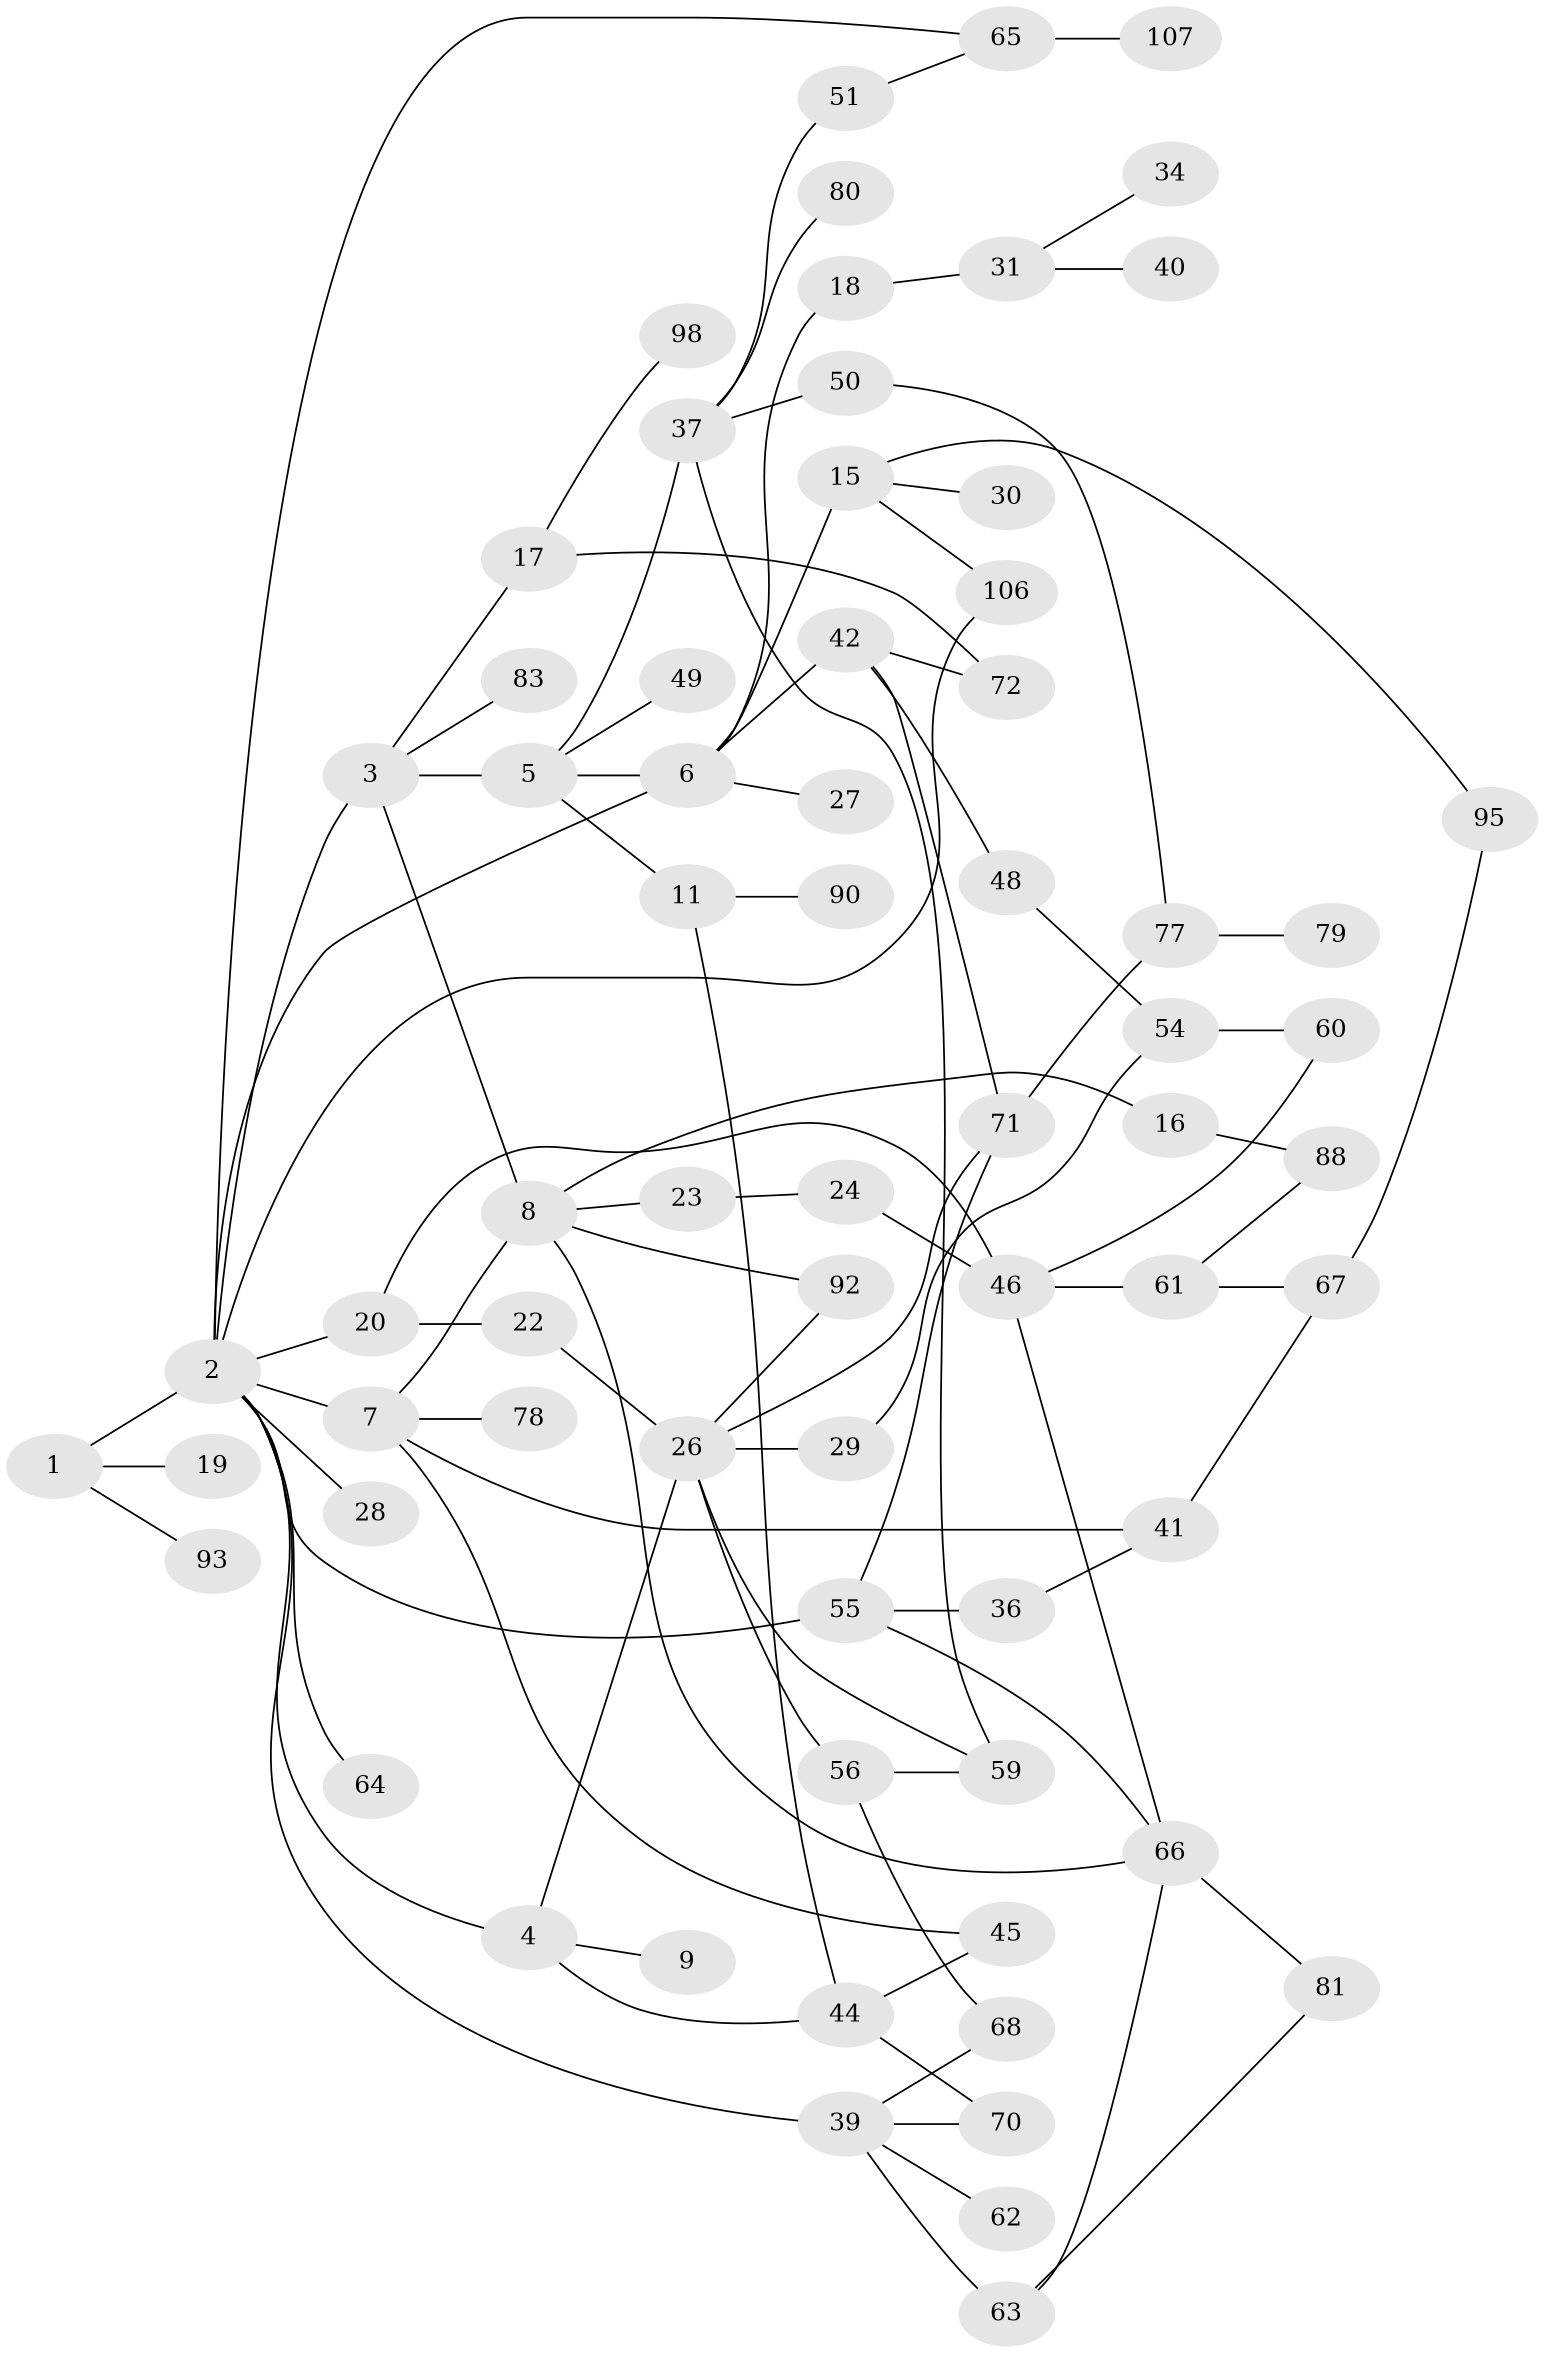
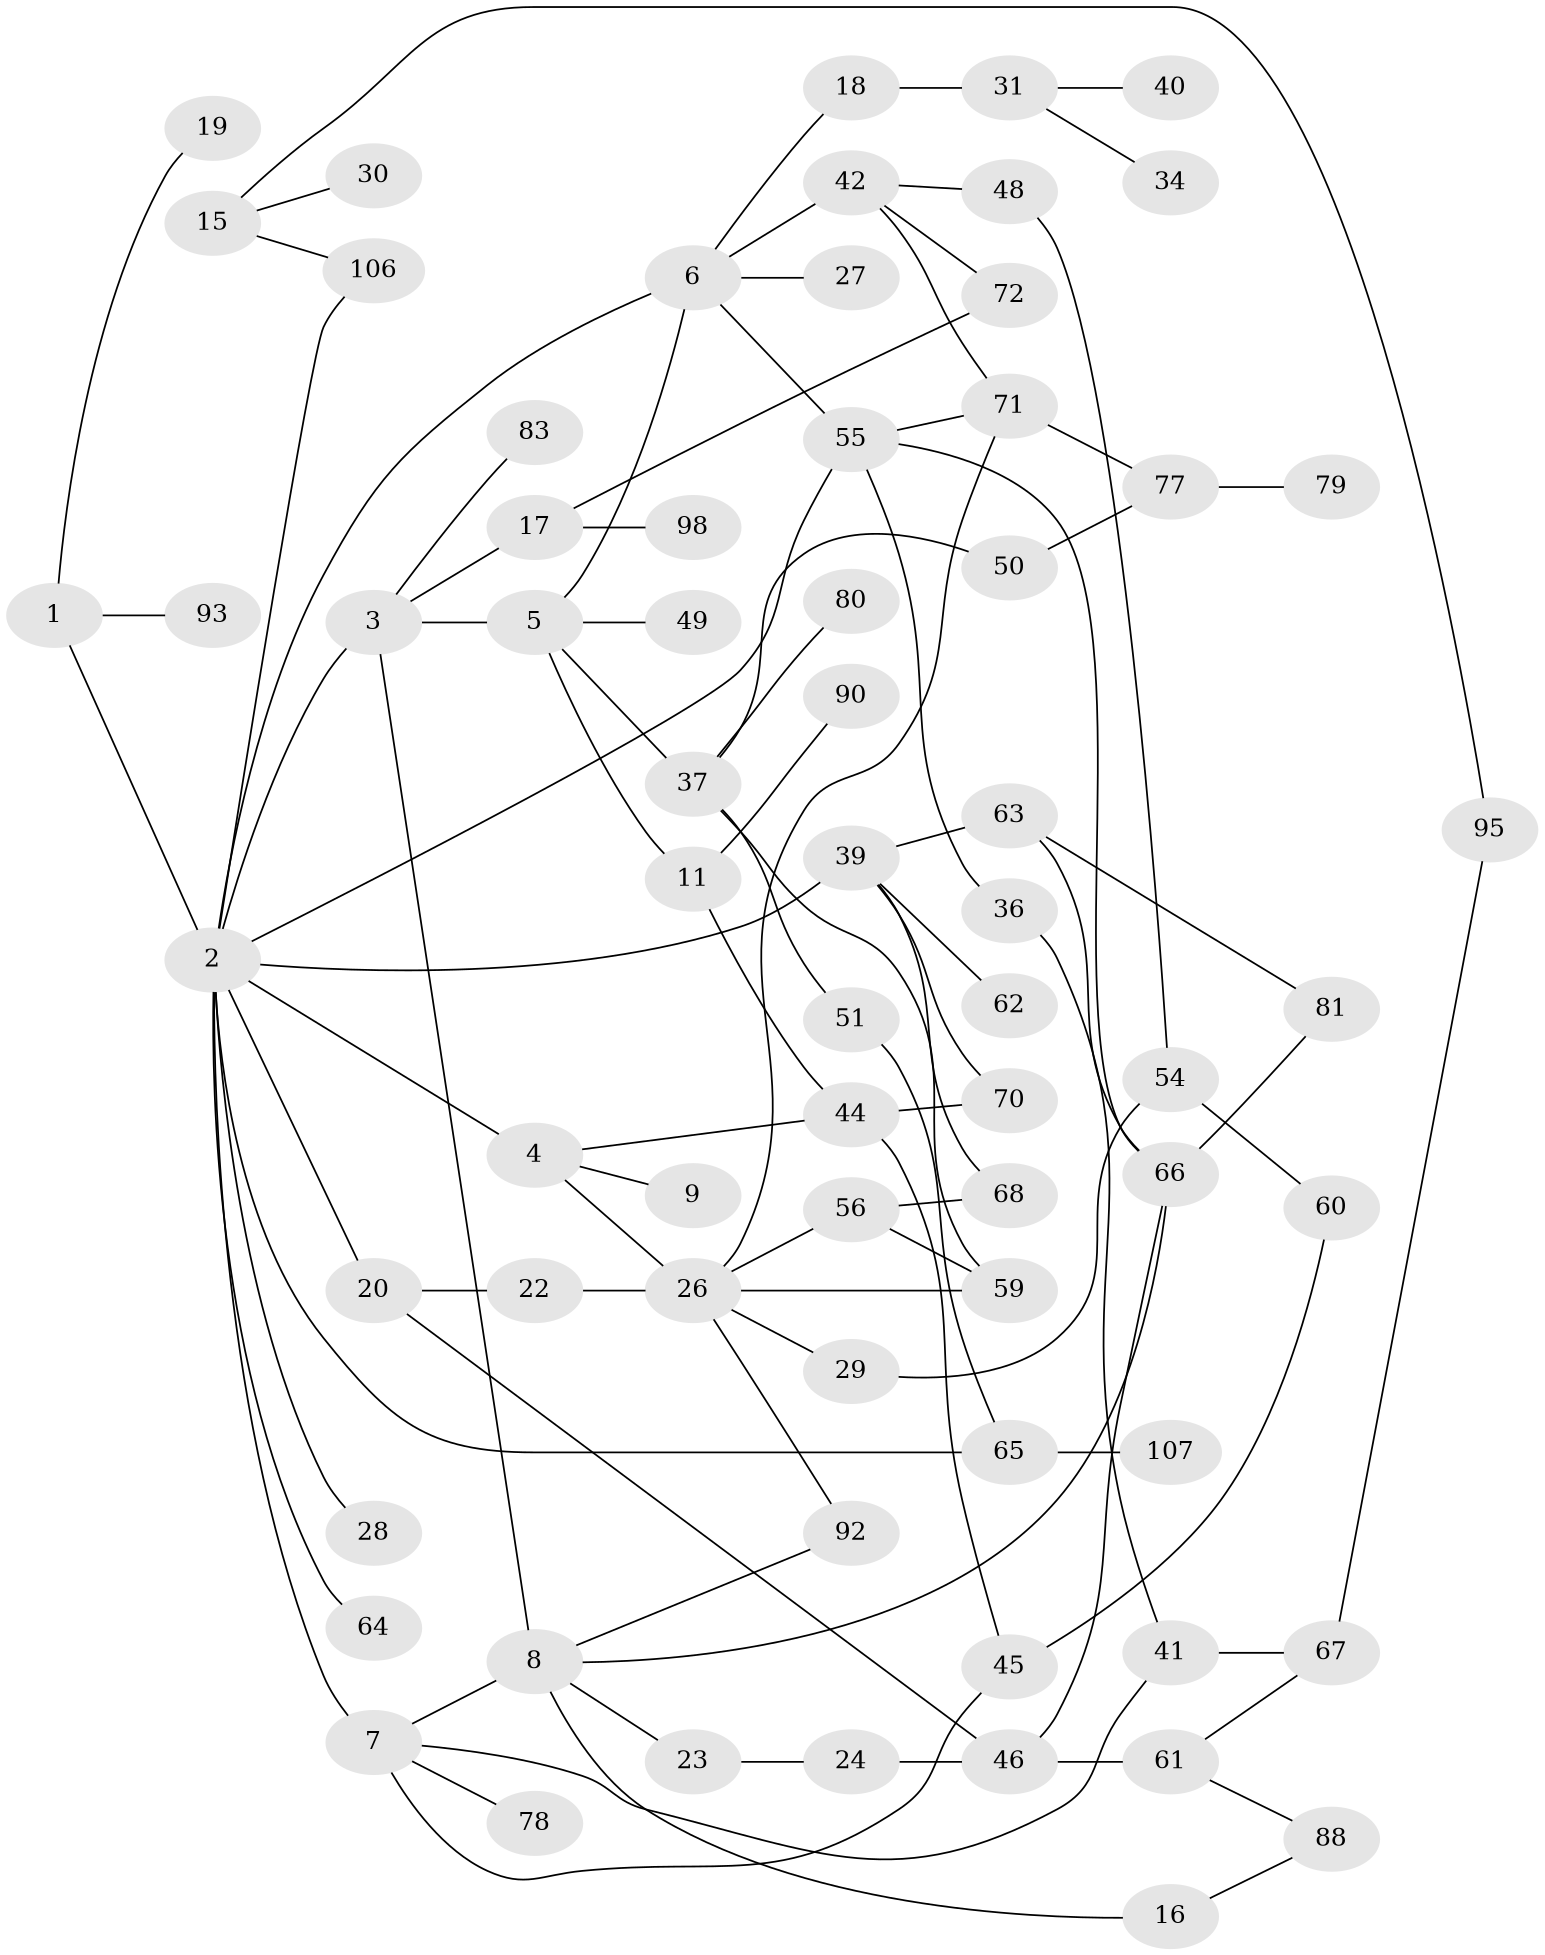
edge "15" -- "6": now "55" -- "6"
edge "60" -- "46": now "60" -- "45"
